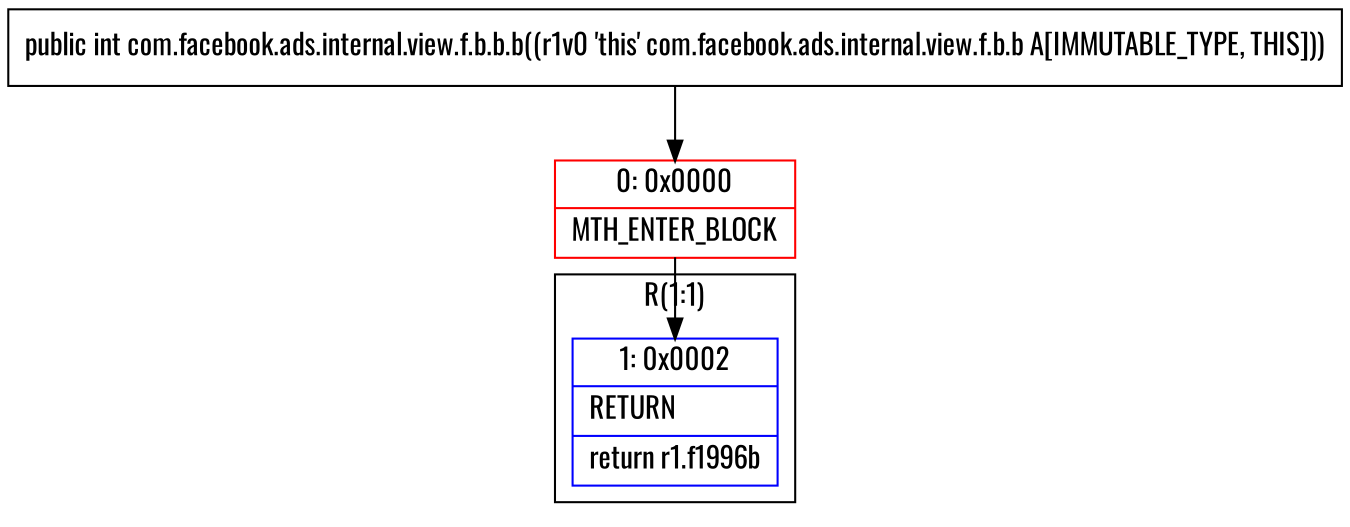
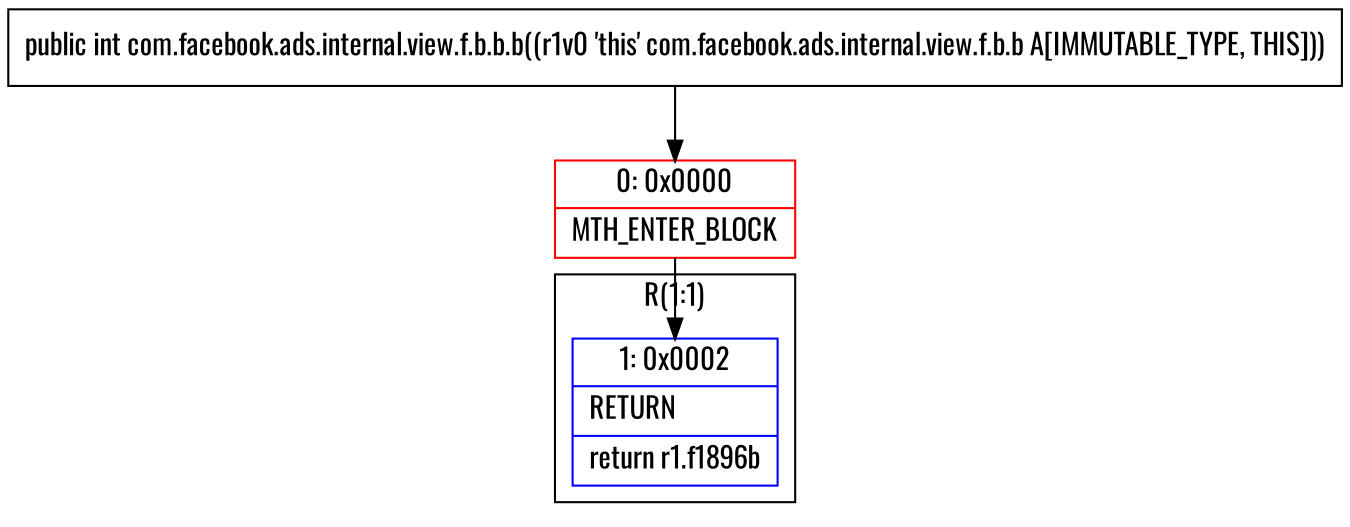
node "1: 0x0002": text "return r1.f1996b" -> "return r1.f1896b"
